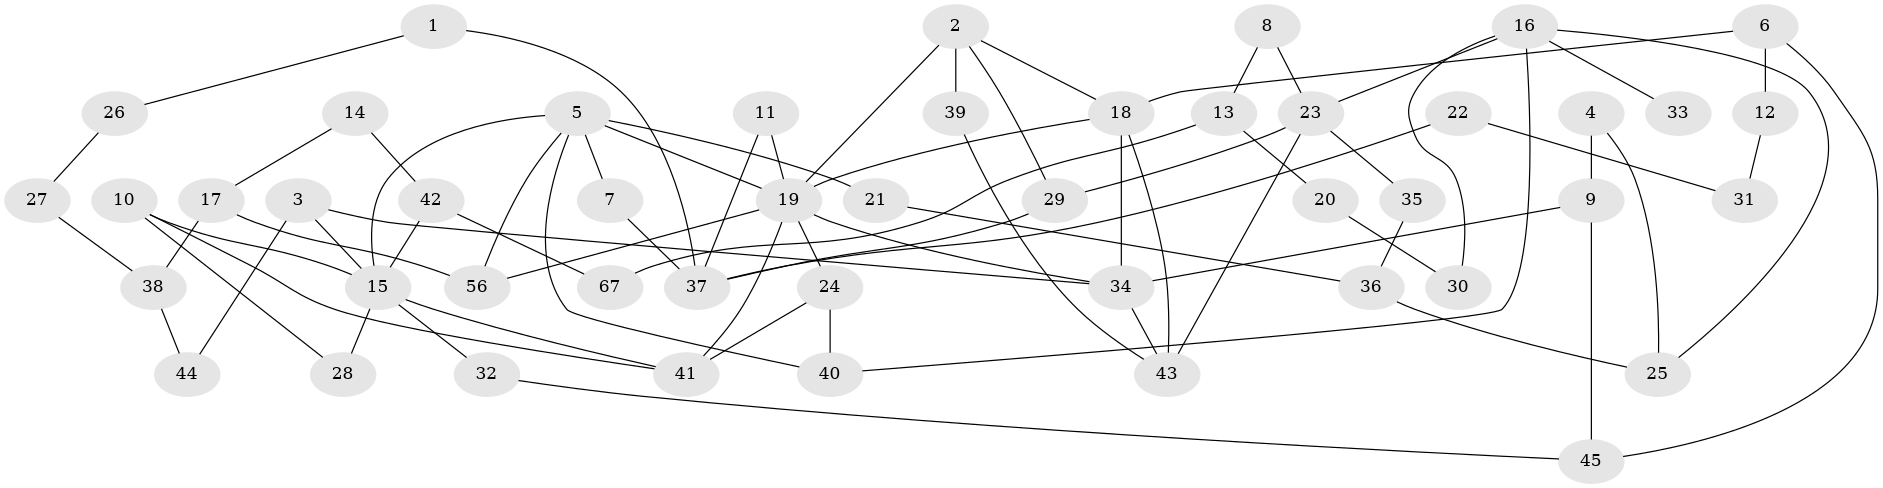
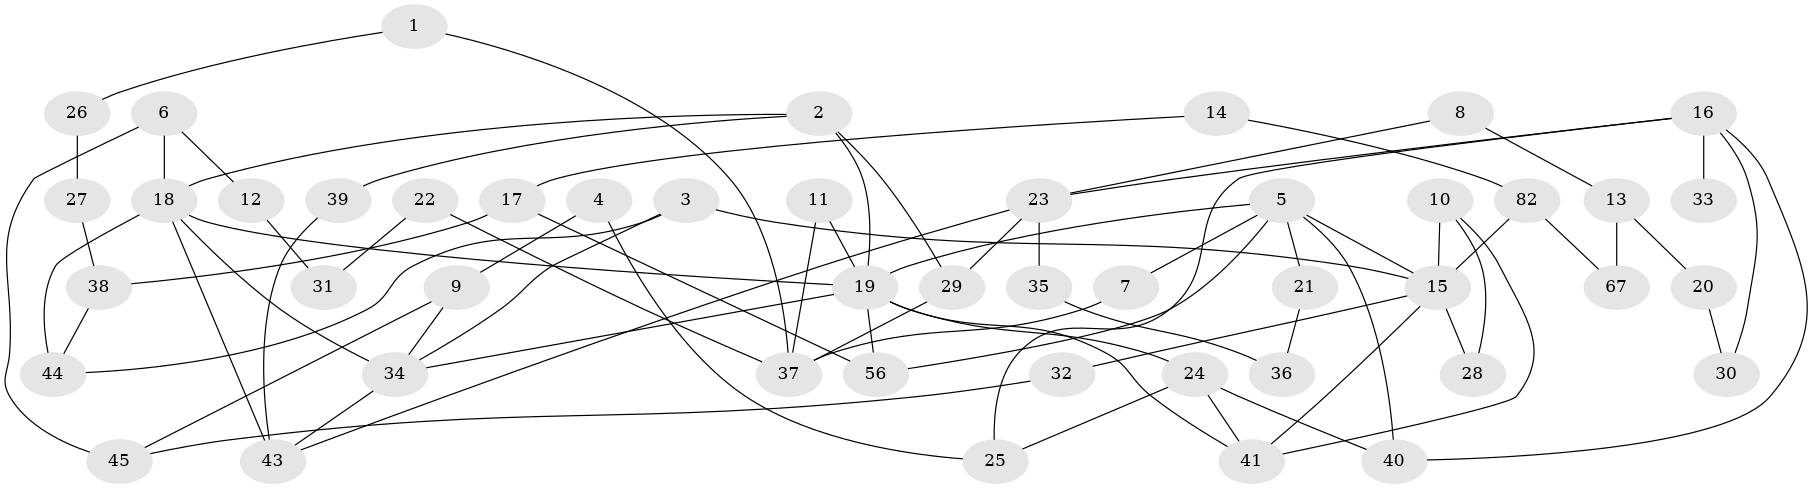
node "42": label "42" -> "82"
edge "18" -- "44": added
edge "36" -- "25": now "24" -- "25"
